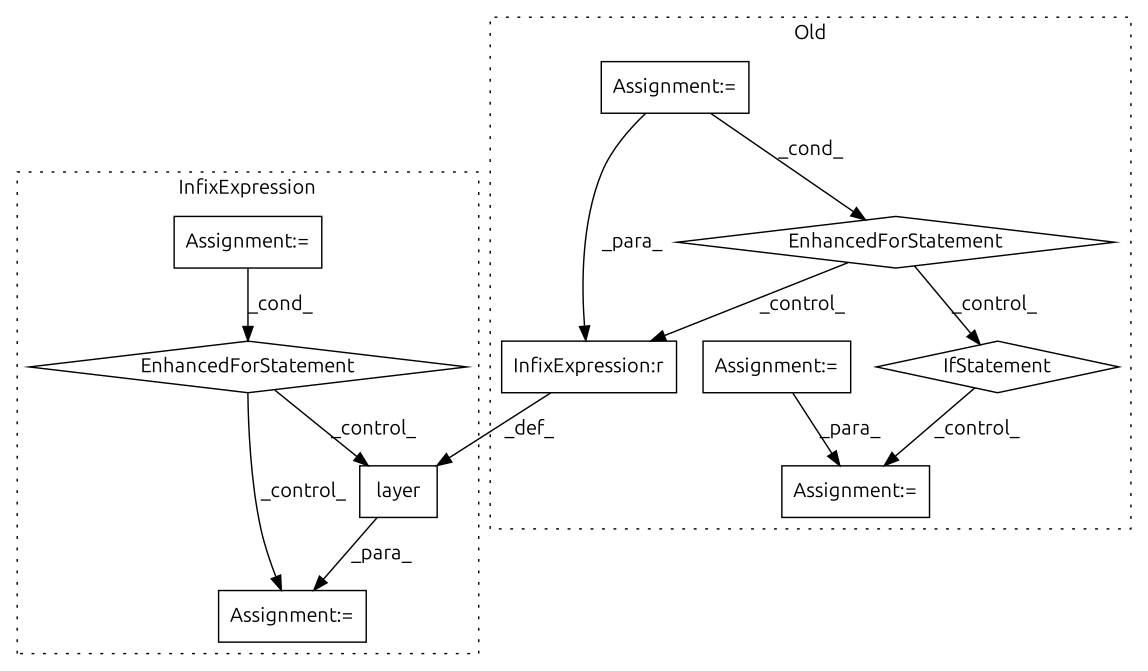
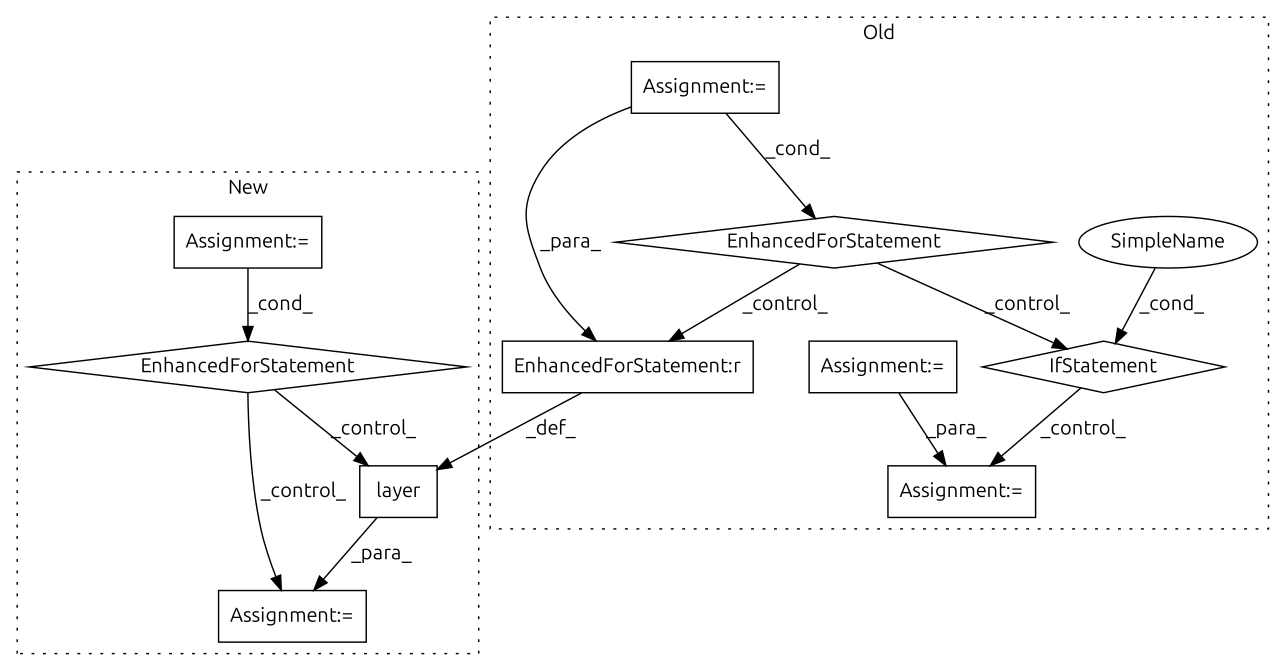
cluster "InfixExpression": label "InfixExpression" -> "New"
node "SimpleName": added
node "InfixExpression:r": label "InfixExpression:r" -> "EnhancedForStatement:r"
